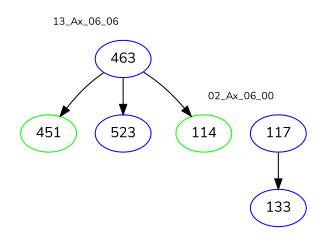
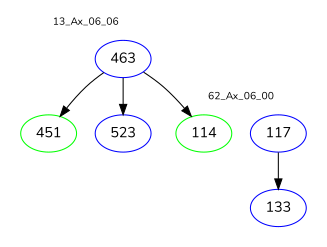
cluster "02_Ax_06_00": label "02_Ax_06_00" -> "62_Ax_06_00"
